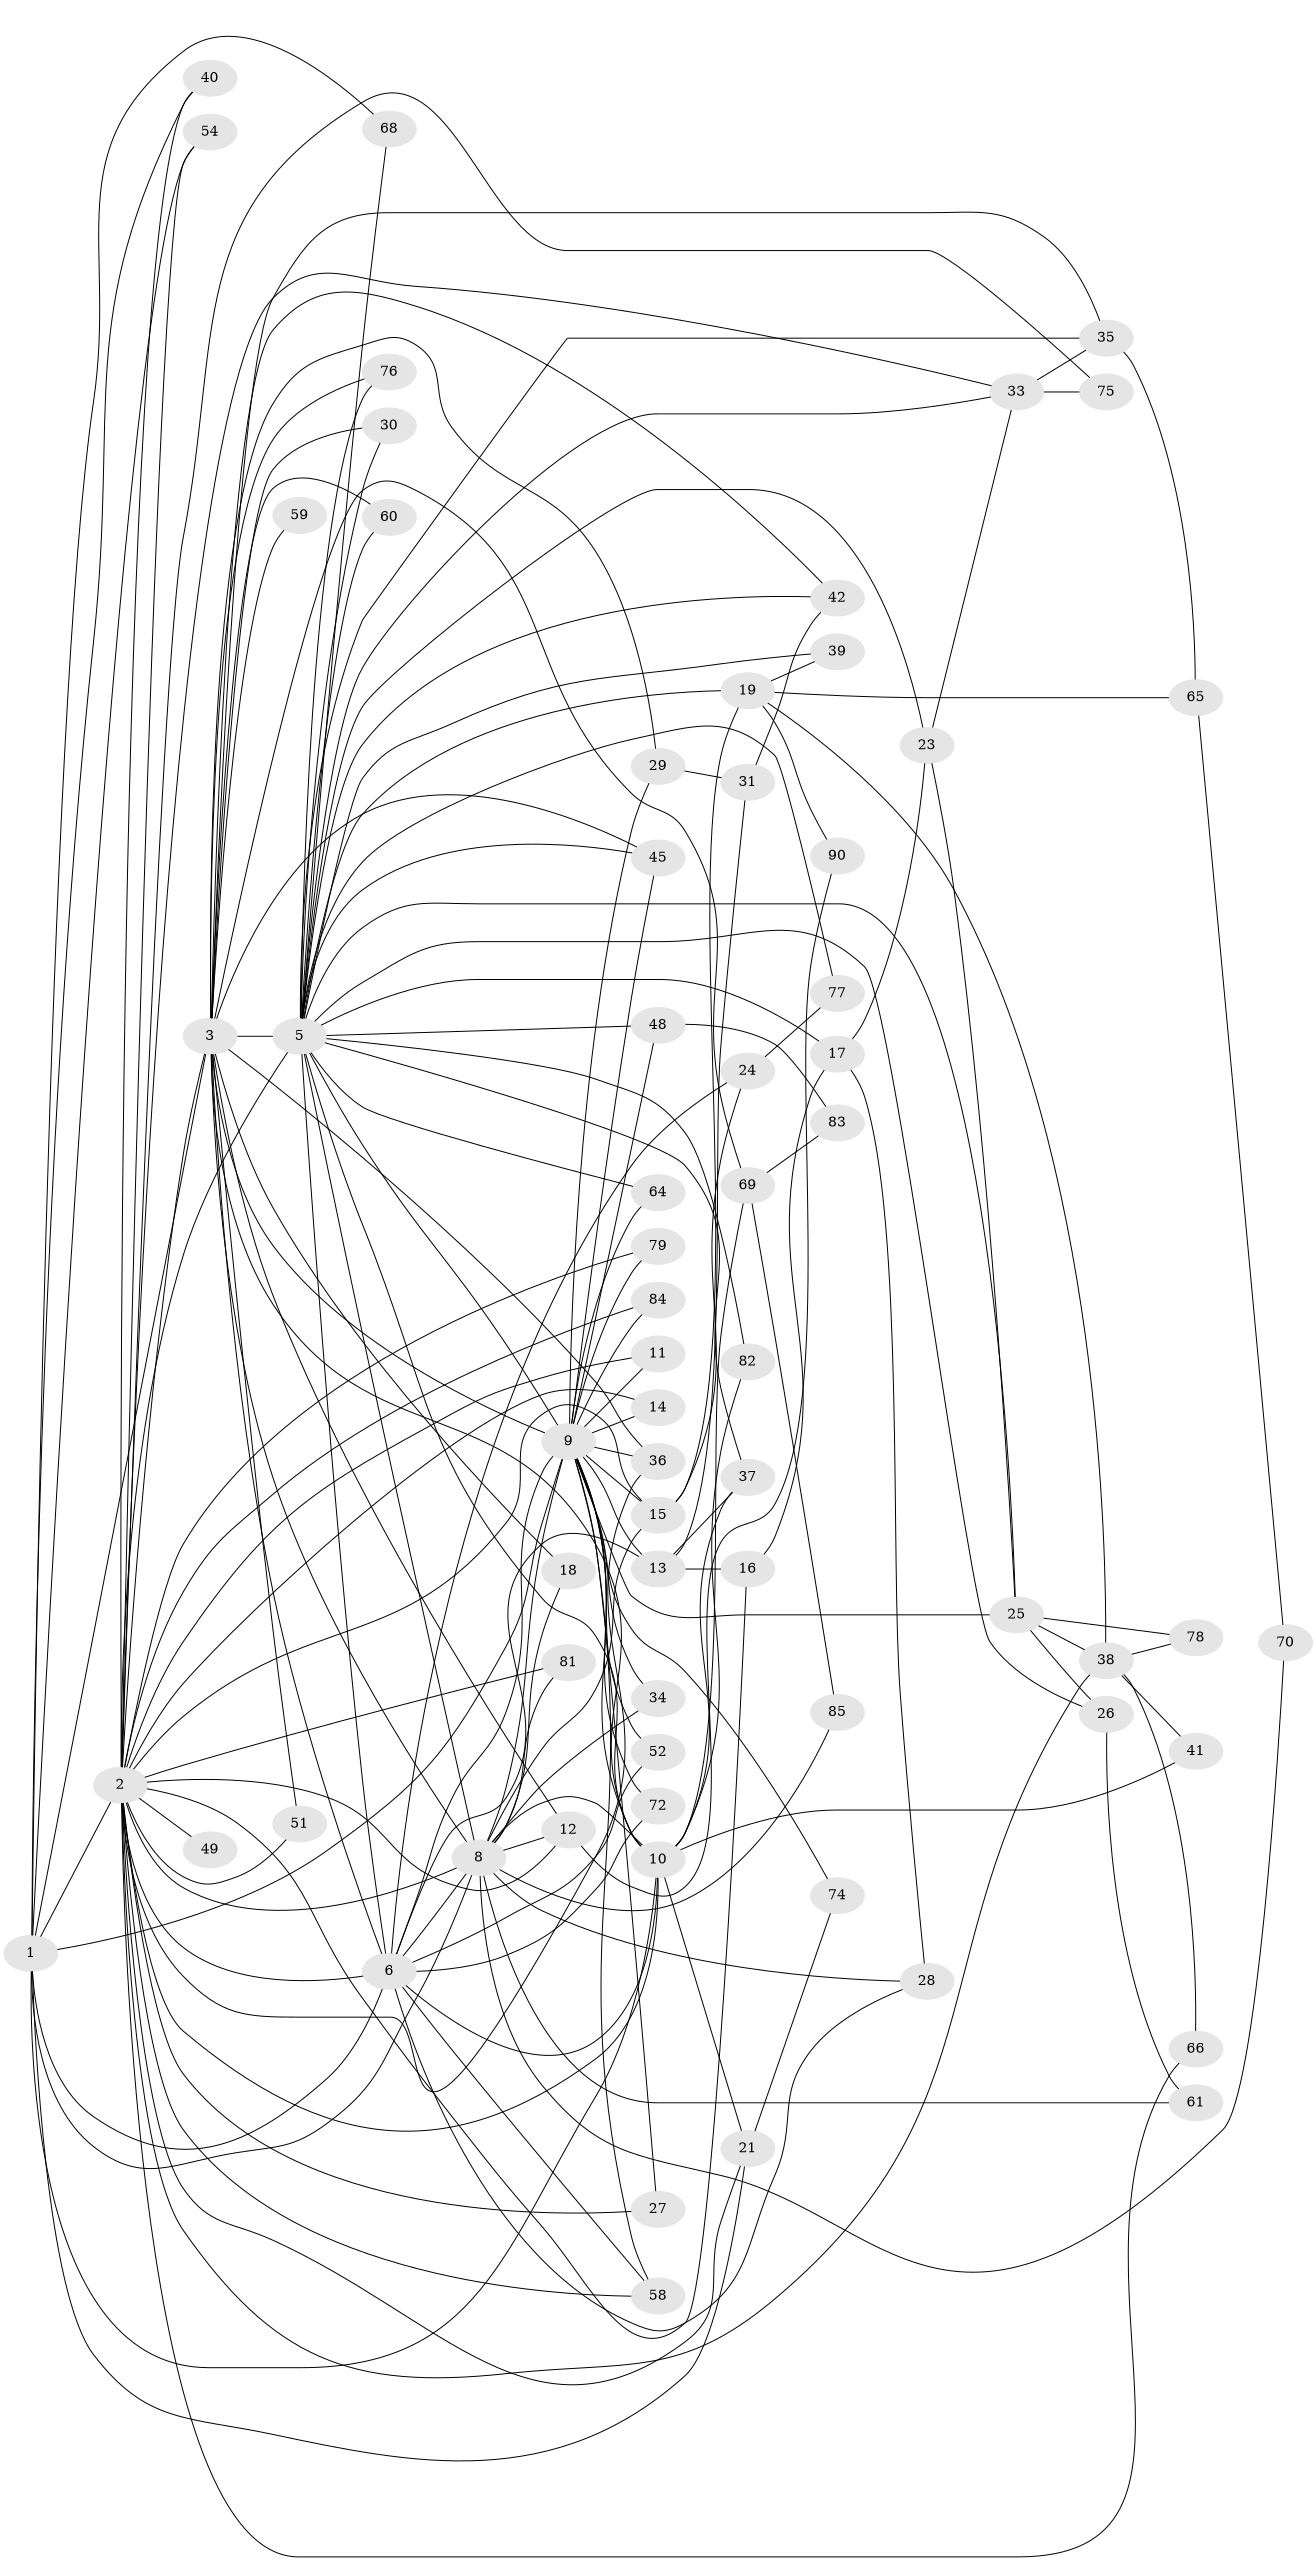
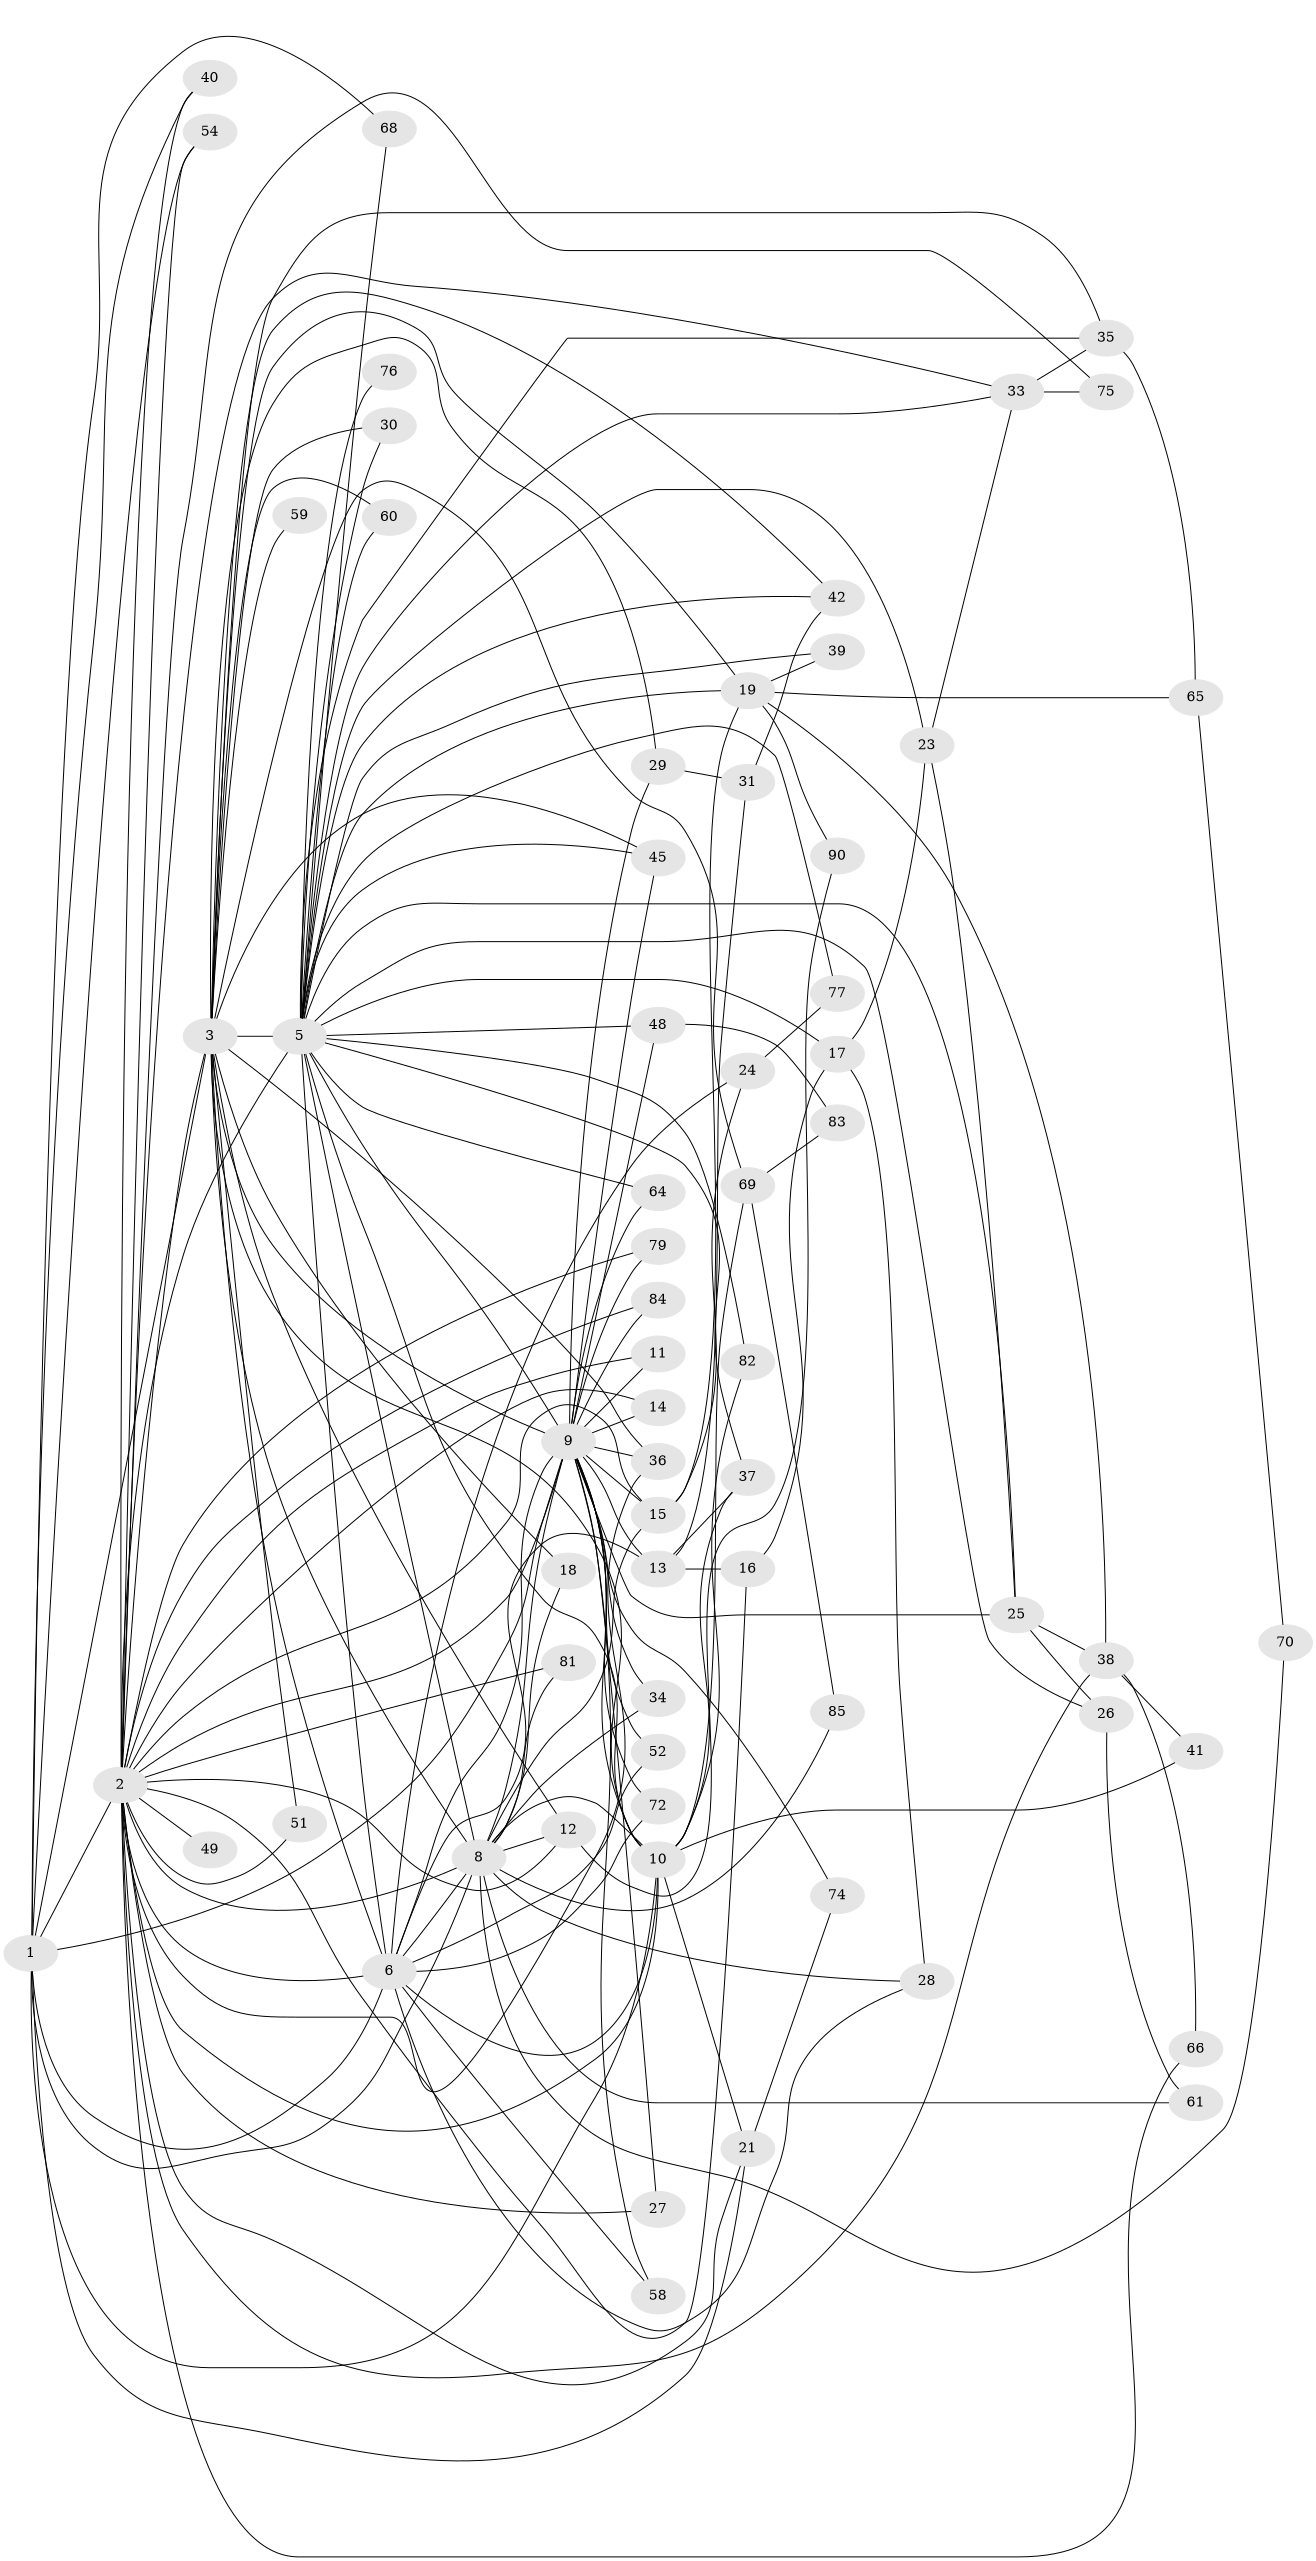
edge "76" -- "3": now "19" -- "3"
node "78": removed
edge "2" -- "58": now "2" -- "9"
